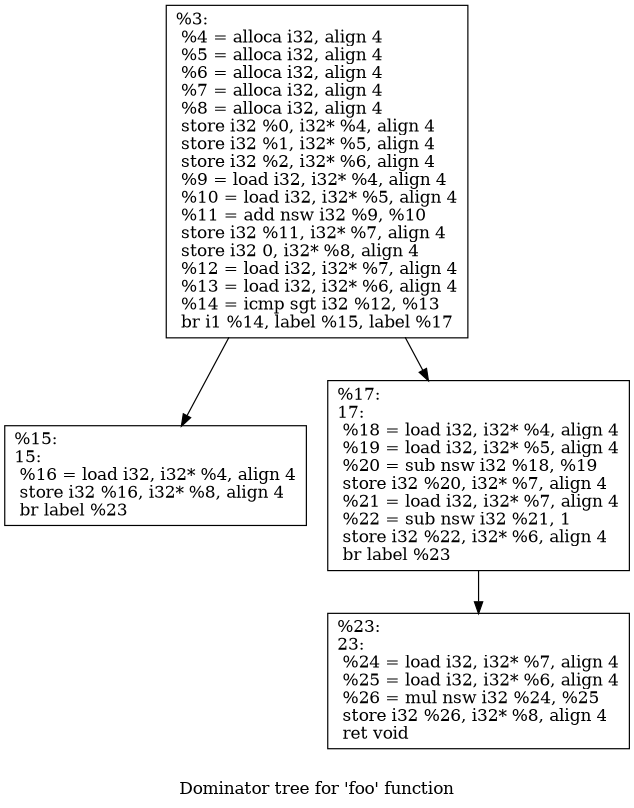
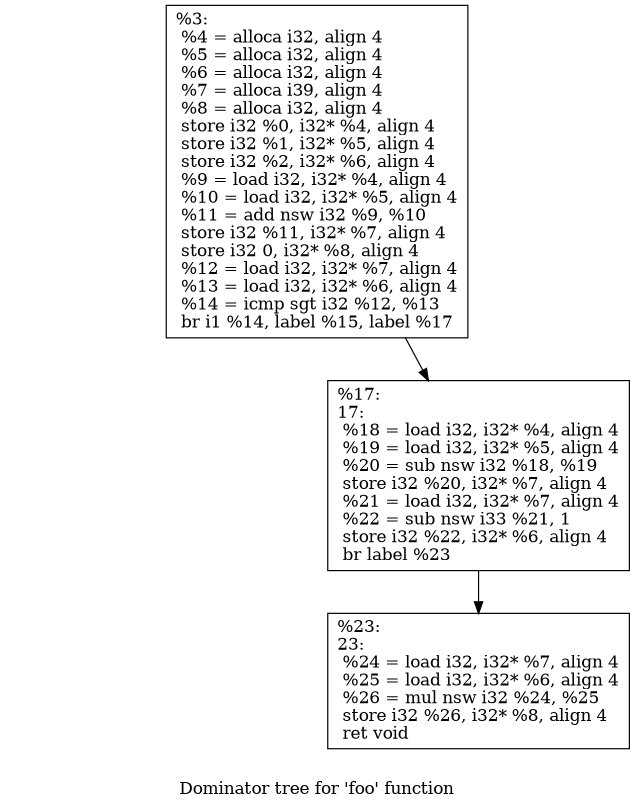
node "%3:": text "%7 = alloca i32, align 4" -> "%7 = alloca i39, align 4"
node "%15:": removed
node "%17:": text "%22 = sub nsw i32 %21, 1" -> "%22 = sub nsw i33 %21, 1"
